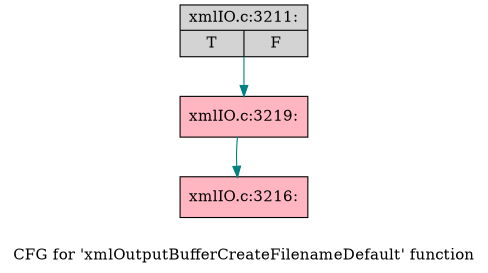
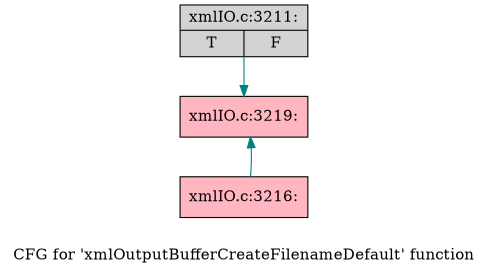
edge "xmlIO.c:3219:" -> "xmlIO.c:3216:": reversed
